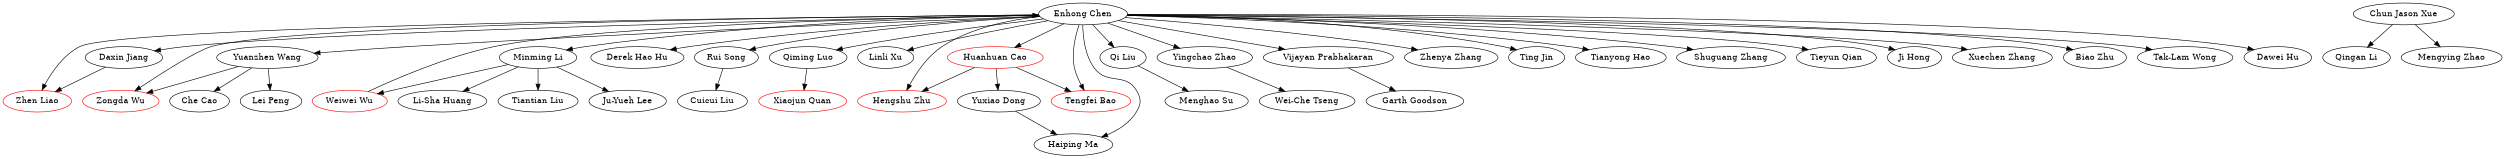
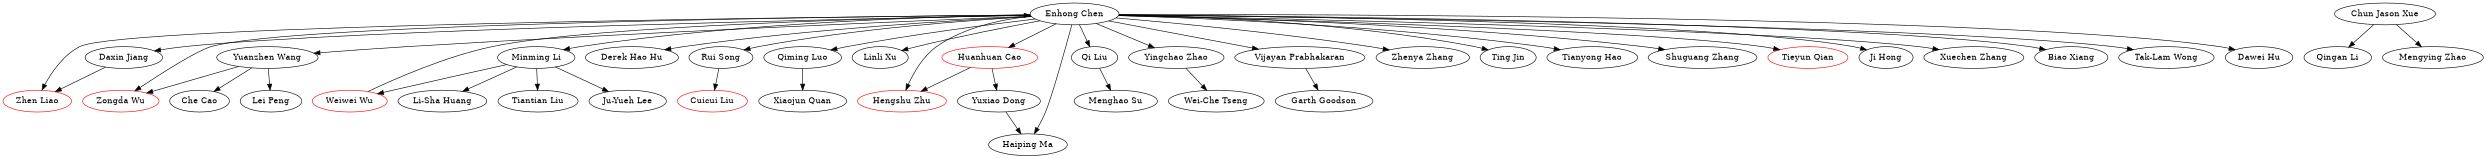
node "Tieyun Qian": color black -> red
node "Biao Zhu": label "Biao Zhu" -> "Biao Xiang"
node "Cuicui Liu": color black -> red
node "Xiaojun Quan": color red -> black
node "Tengfei Bao": removed
